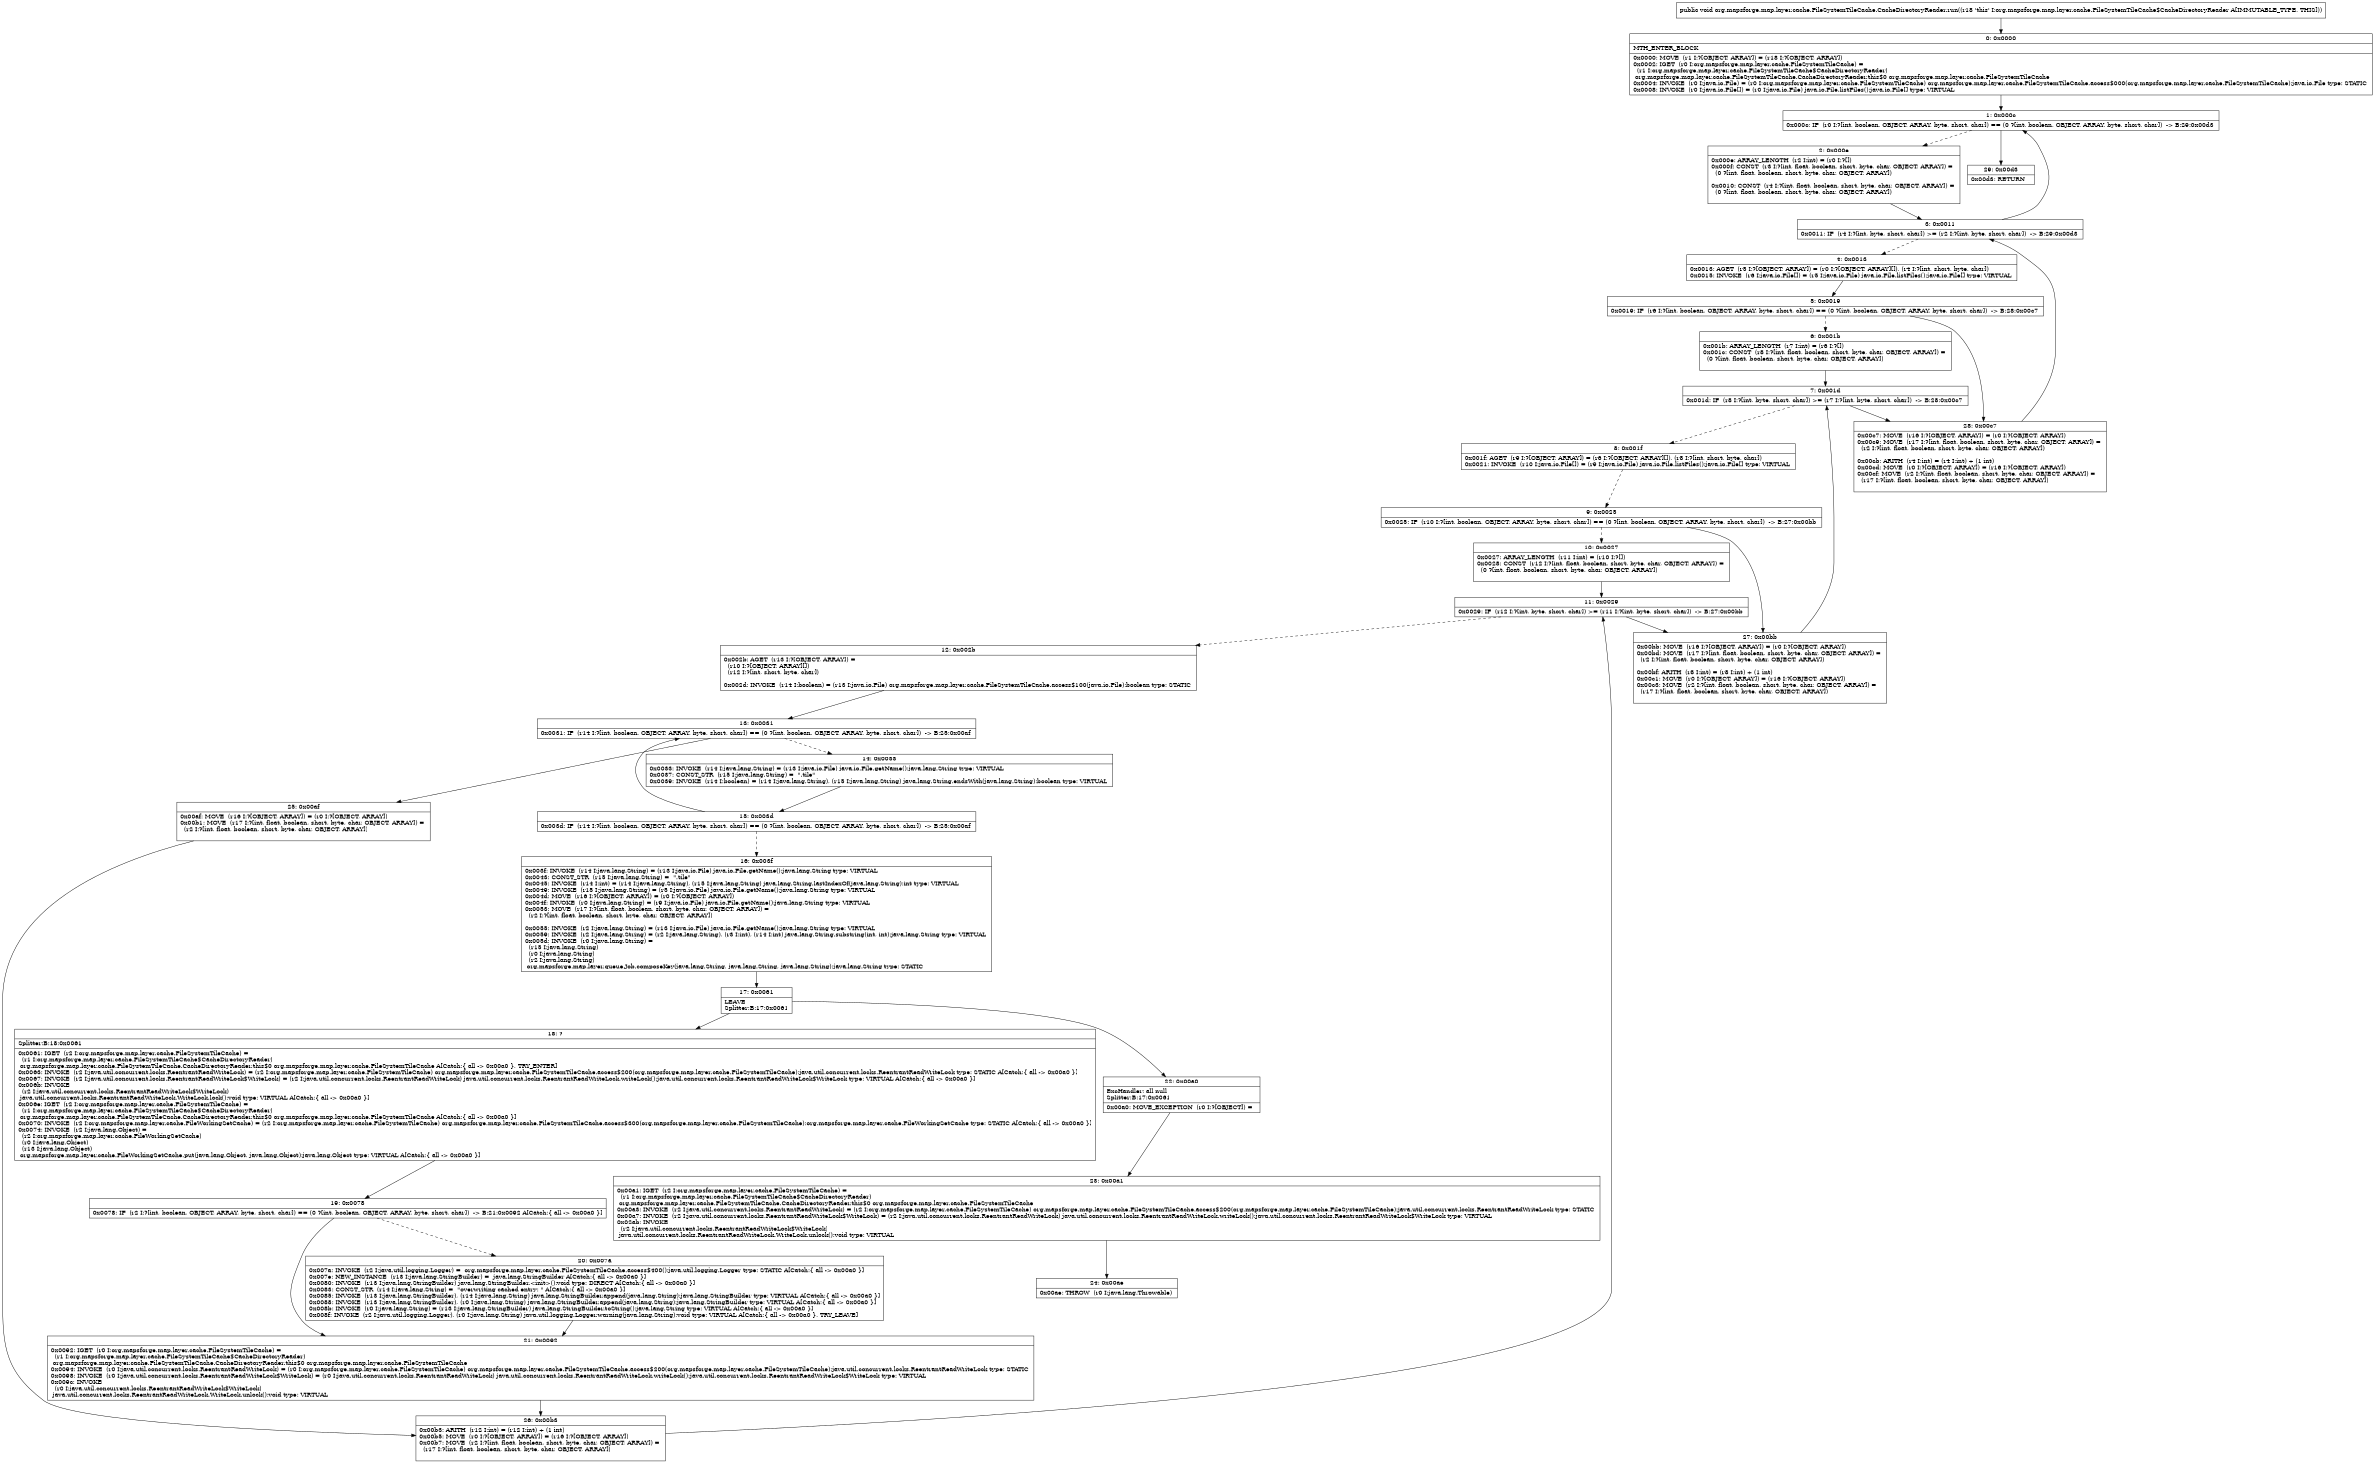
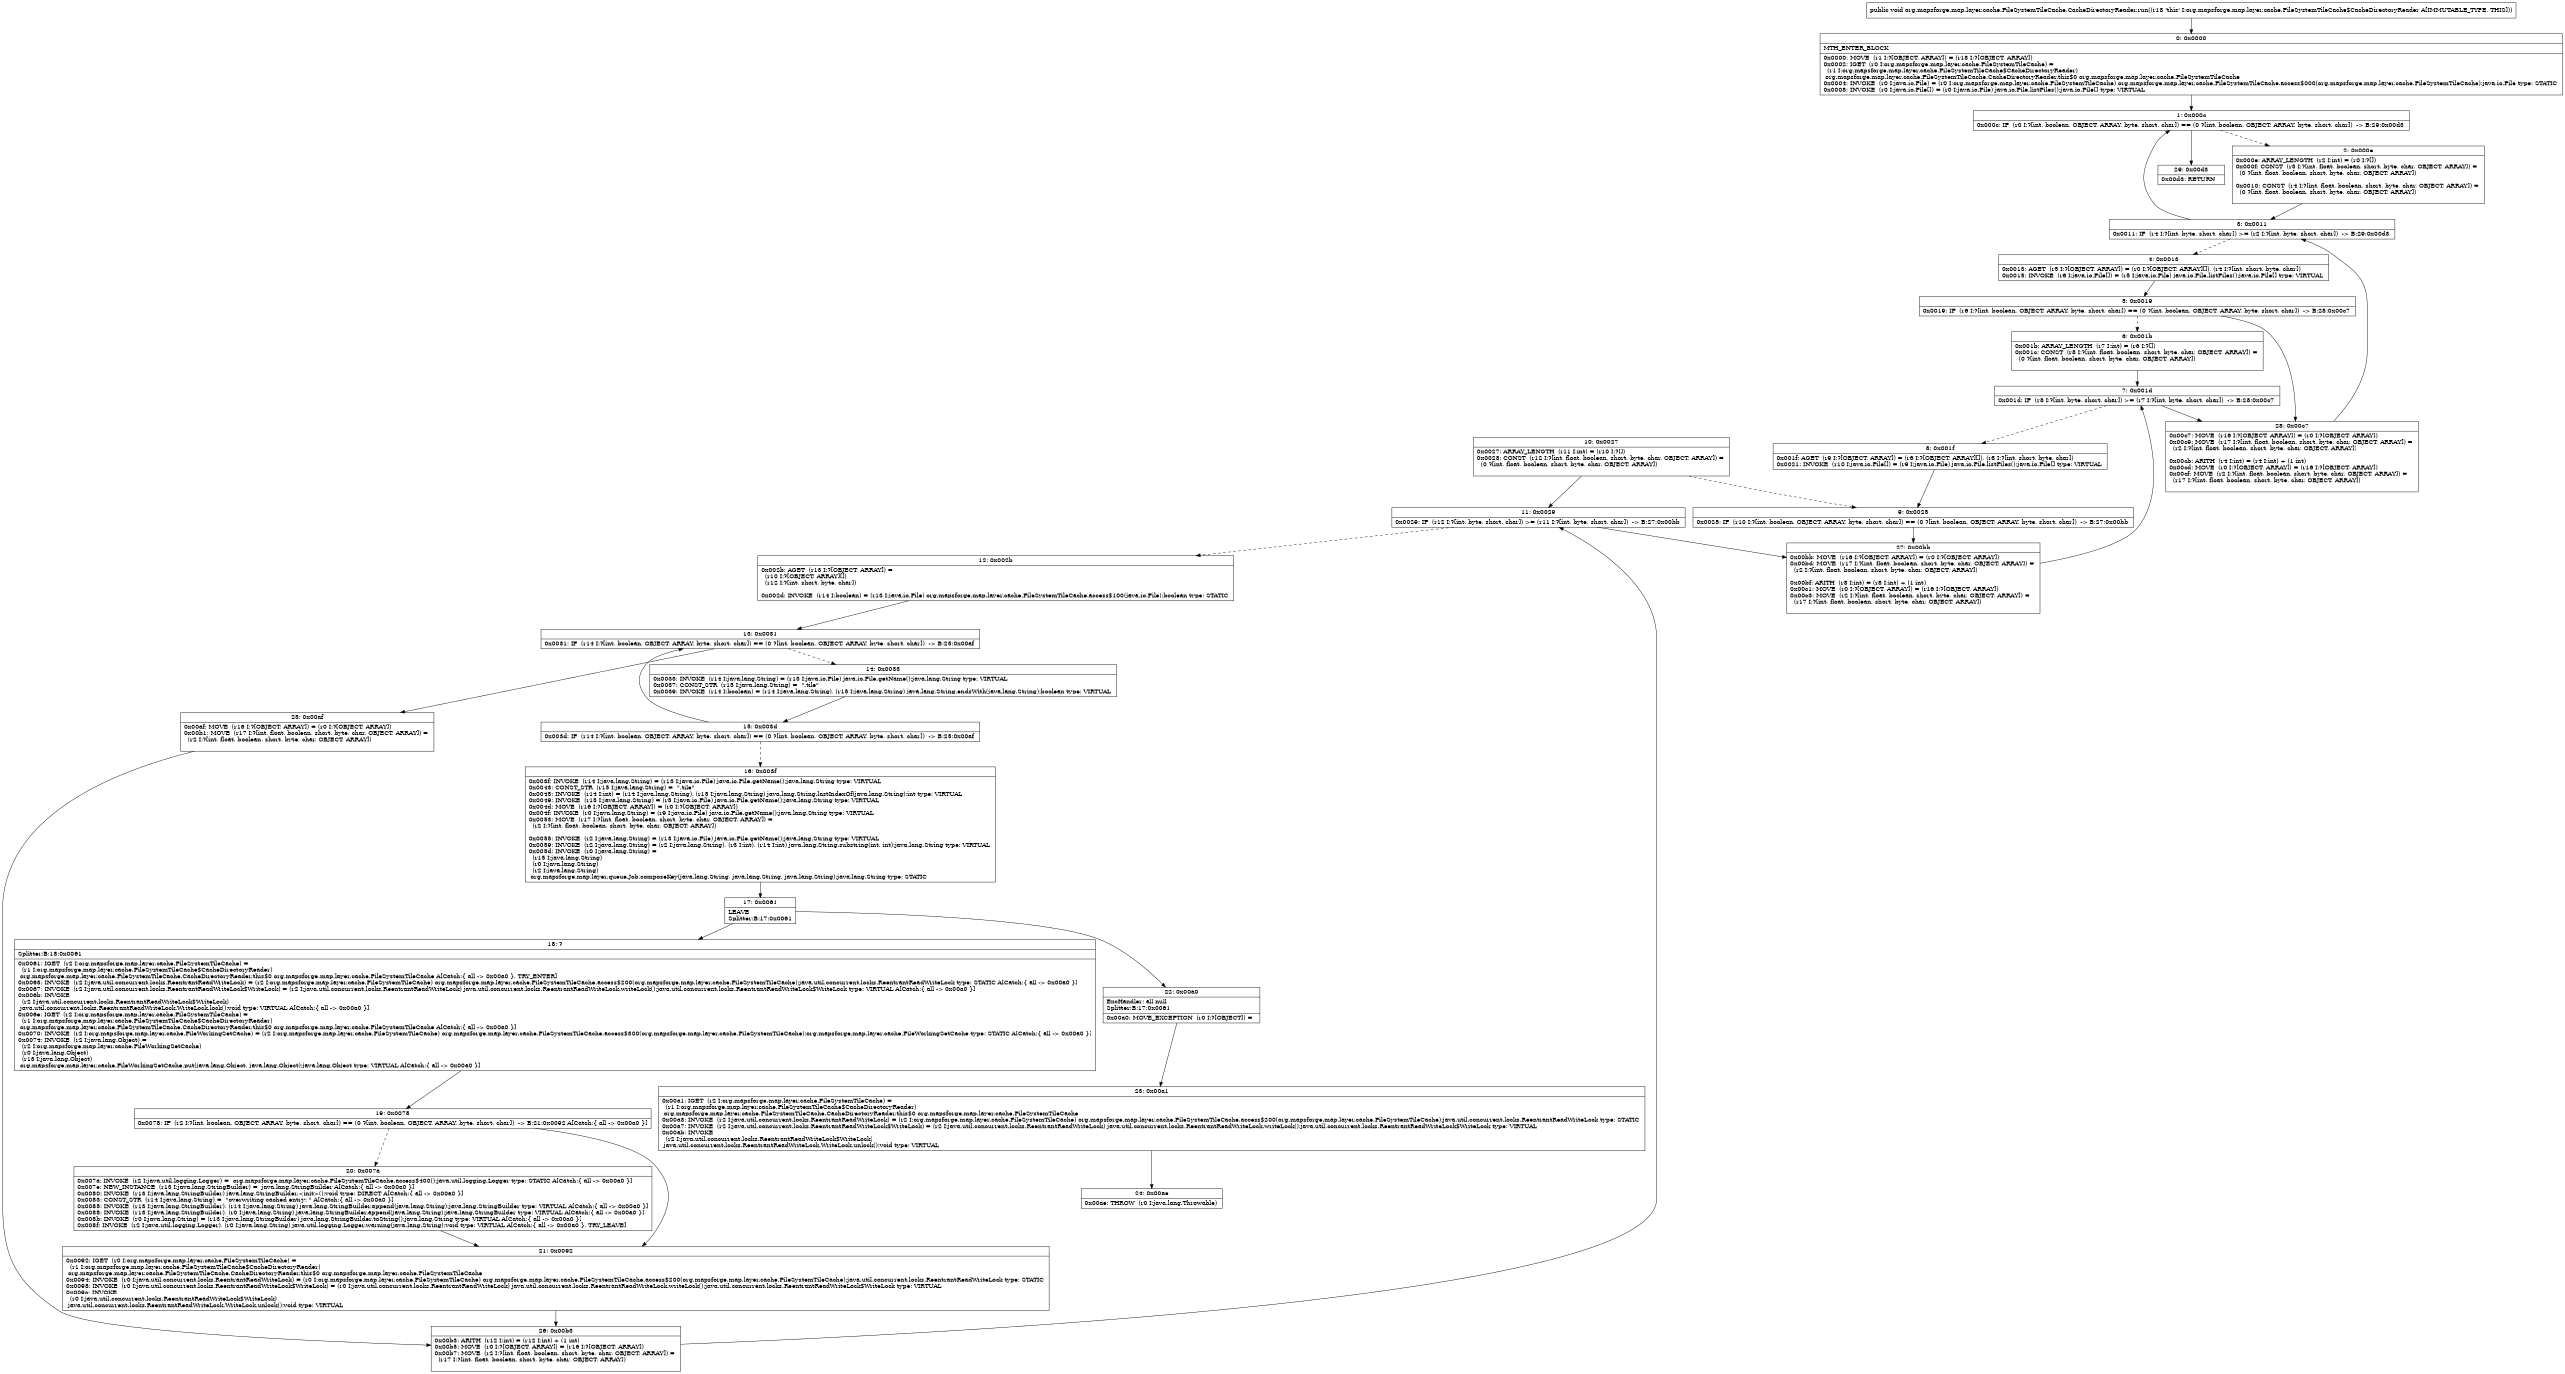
edge "8: 0x001f" -> "9: 0x0025": style dashed -> solid
edge "9: 0x0025" -> "10: 0x0027": reversed
node "23: 0x00a1": text "0x02ab: INVOKE" -> "0x00ab: INVOKE"
